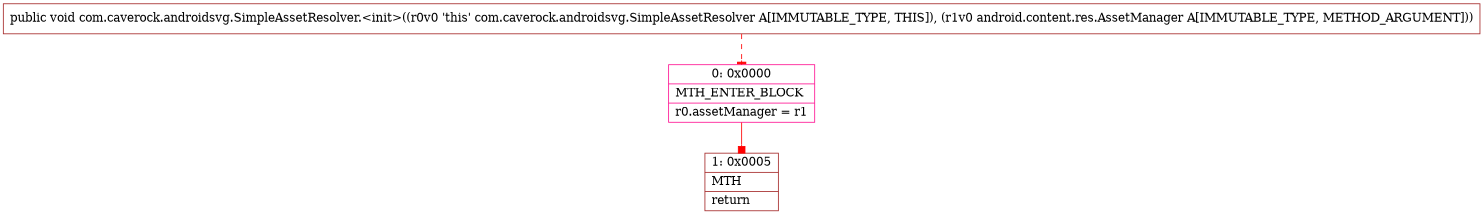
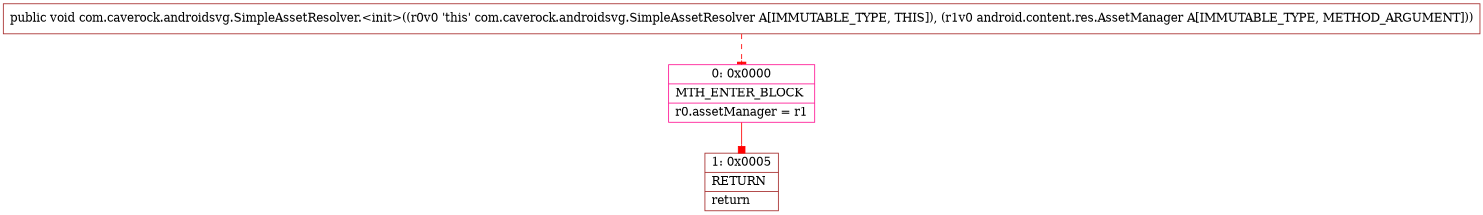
node "1: 0x0005": text "MTH" -> "RETURN"
